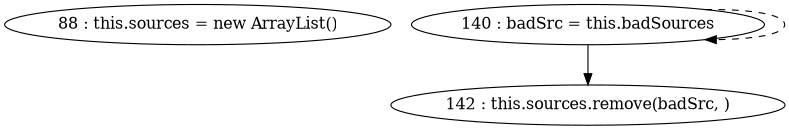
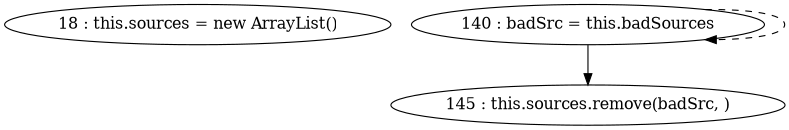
node "88 : this.sources = new ArrayList()": label "88 : this.sources = new ArrayList()" -> "18 : this.sources = new ArrayList()"
node "142 : this.sources.remove(badSrc, )": label "142 : this.sources.remove(badSrc, )" -> "145 : this.sources.remove(badSrc, )"
